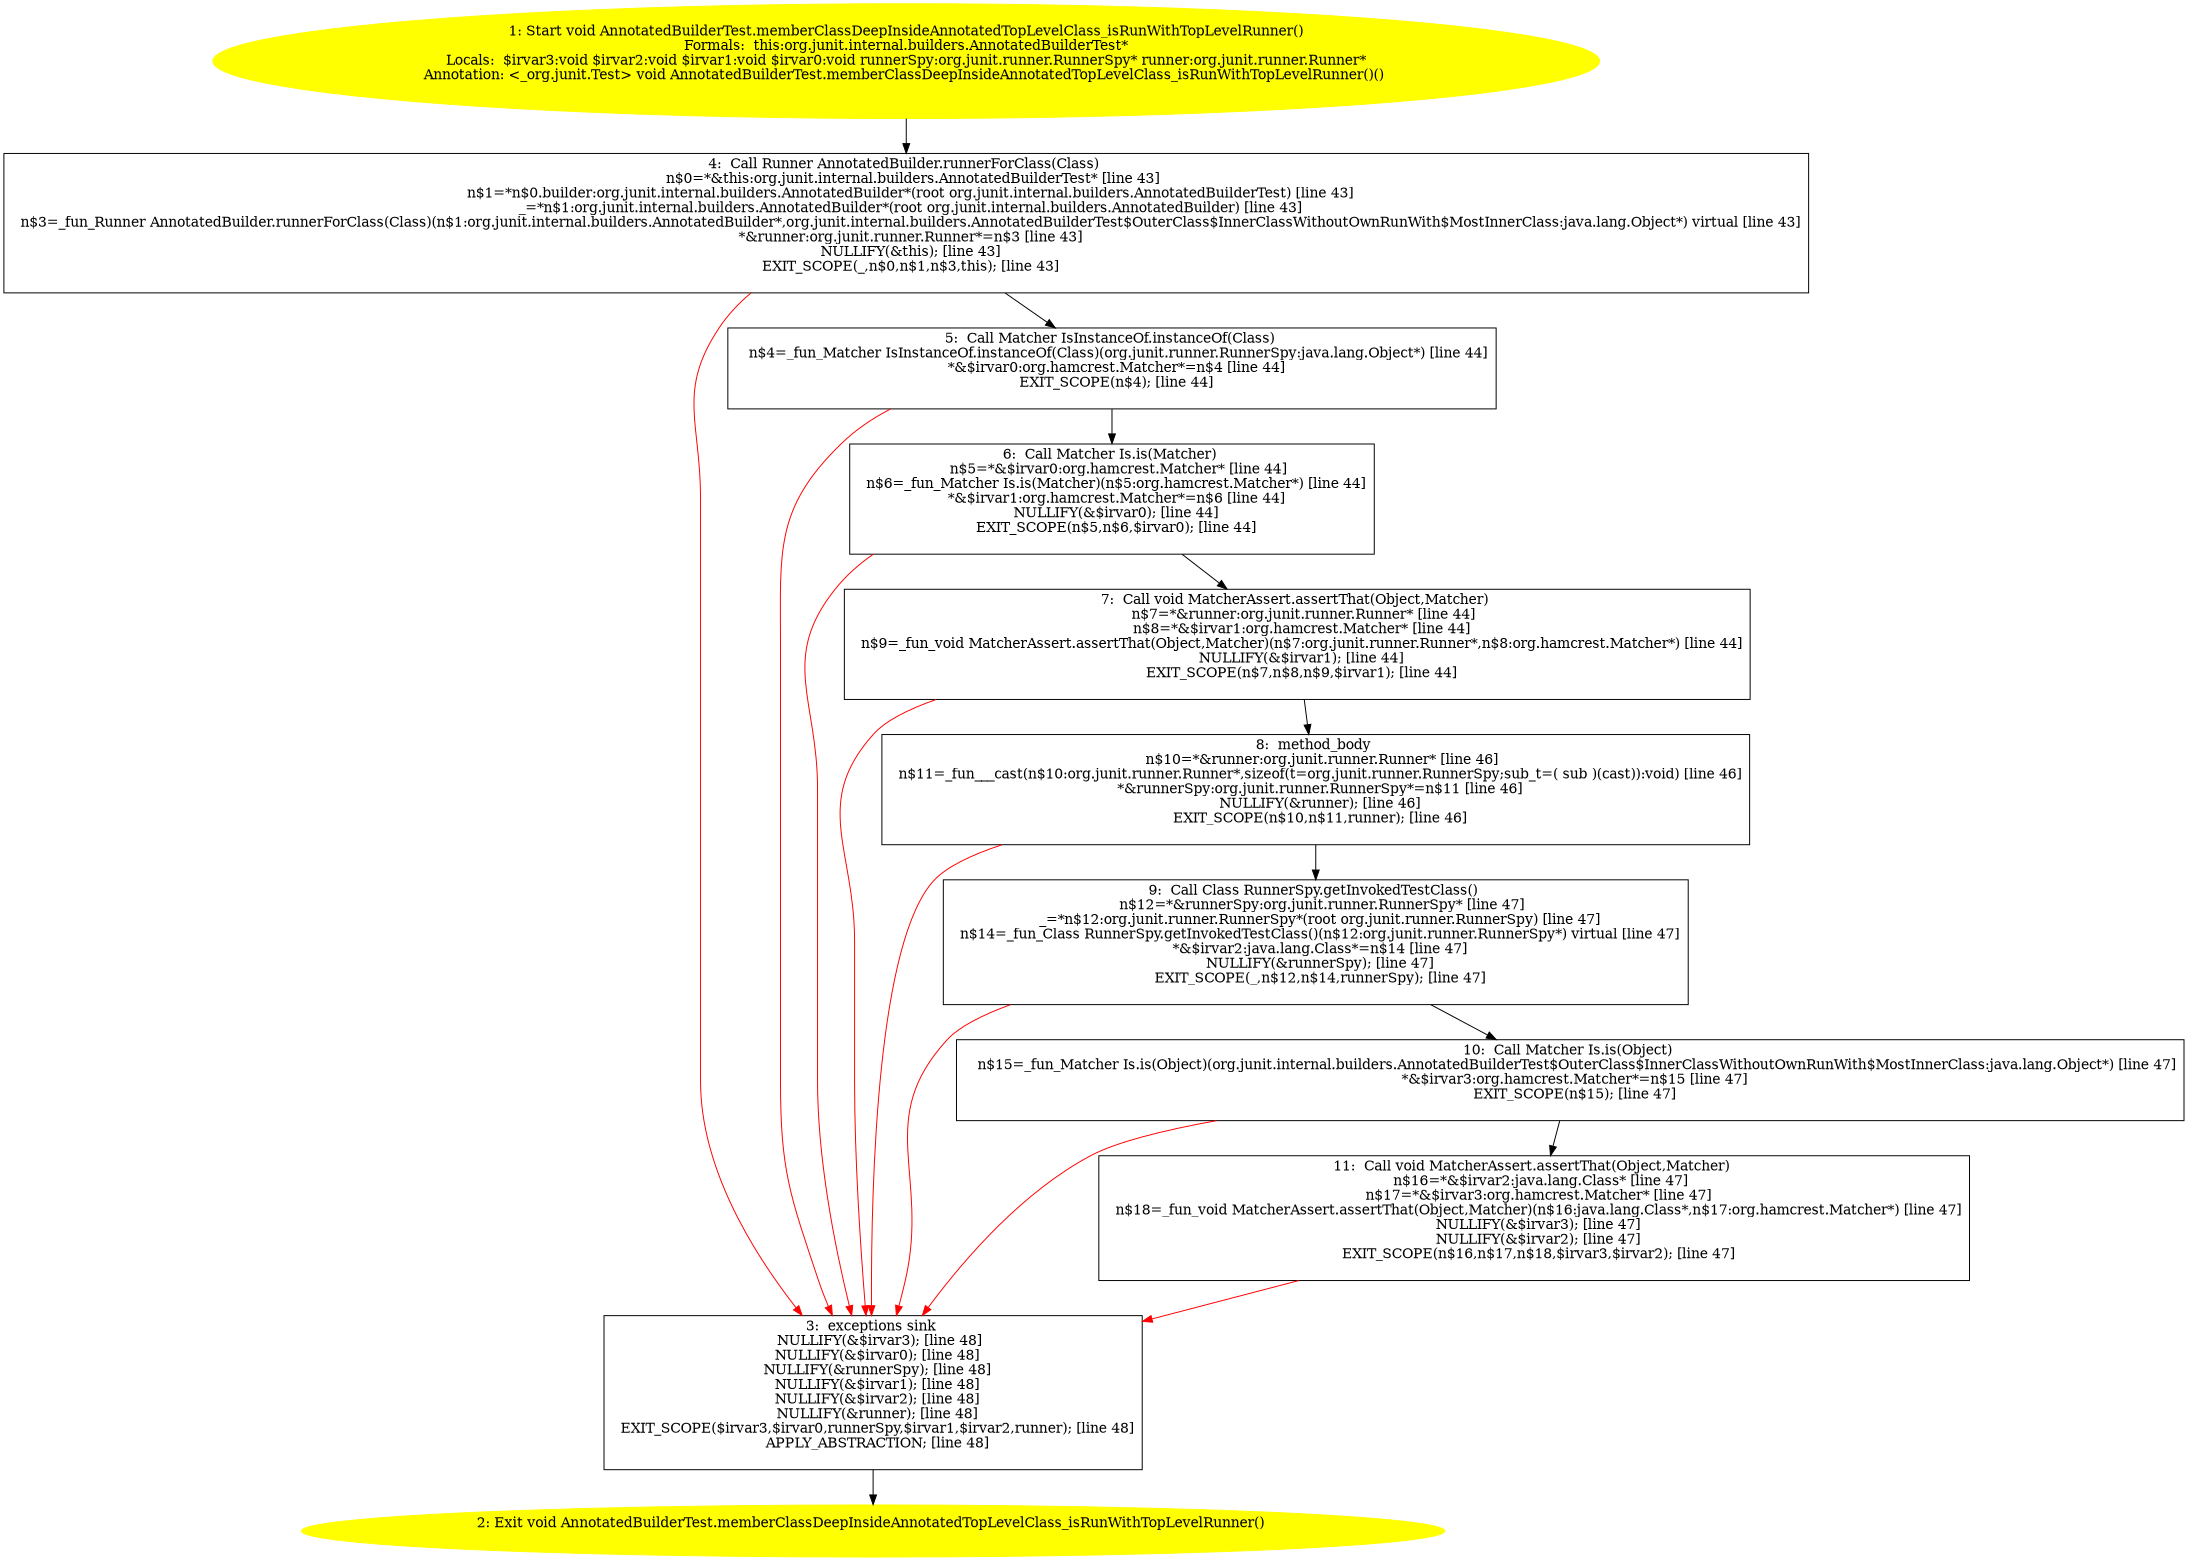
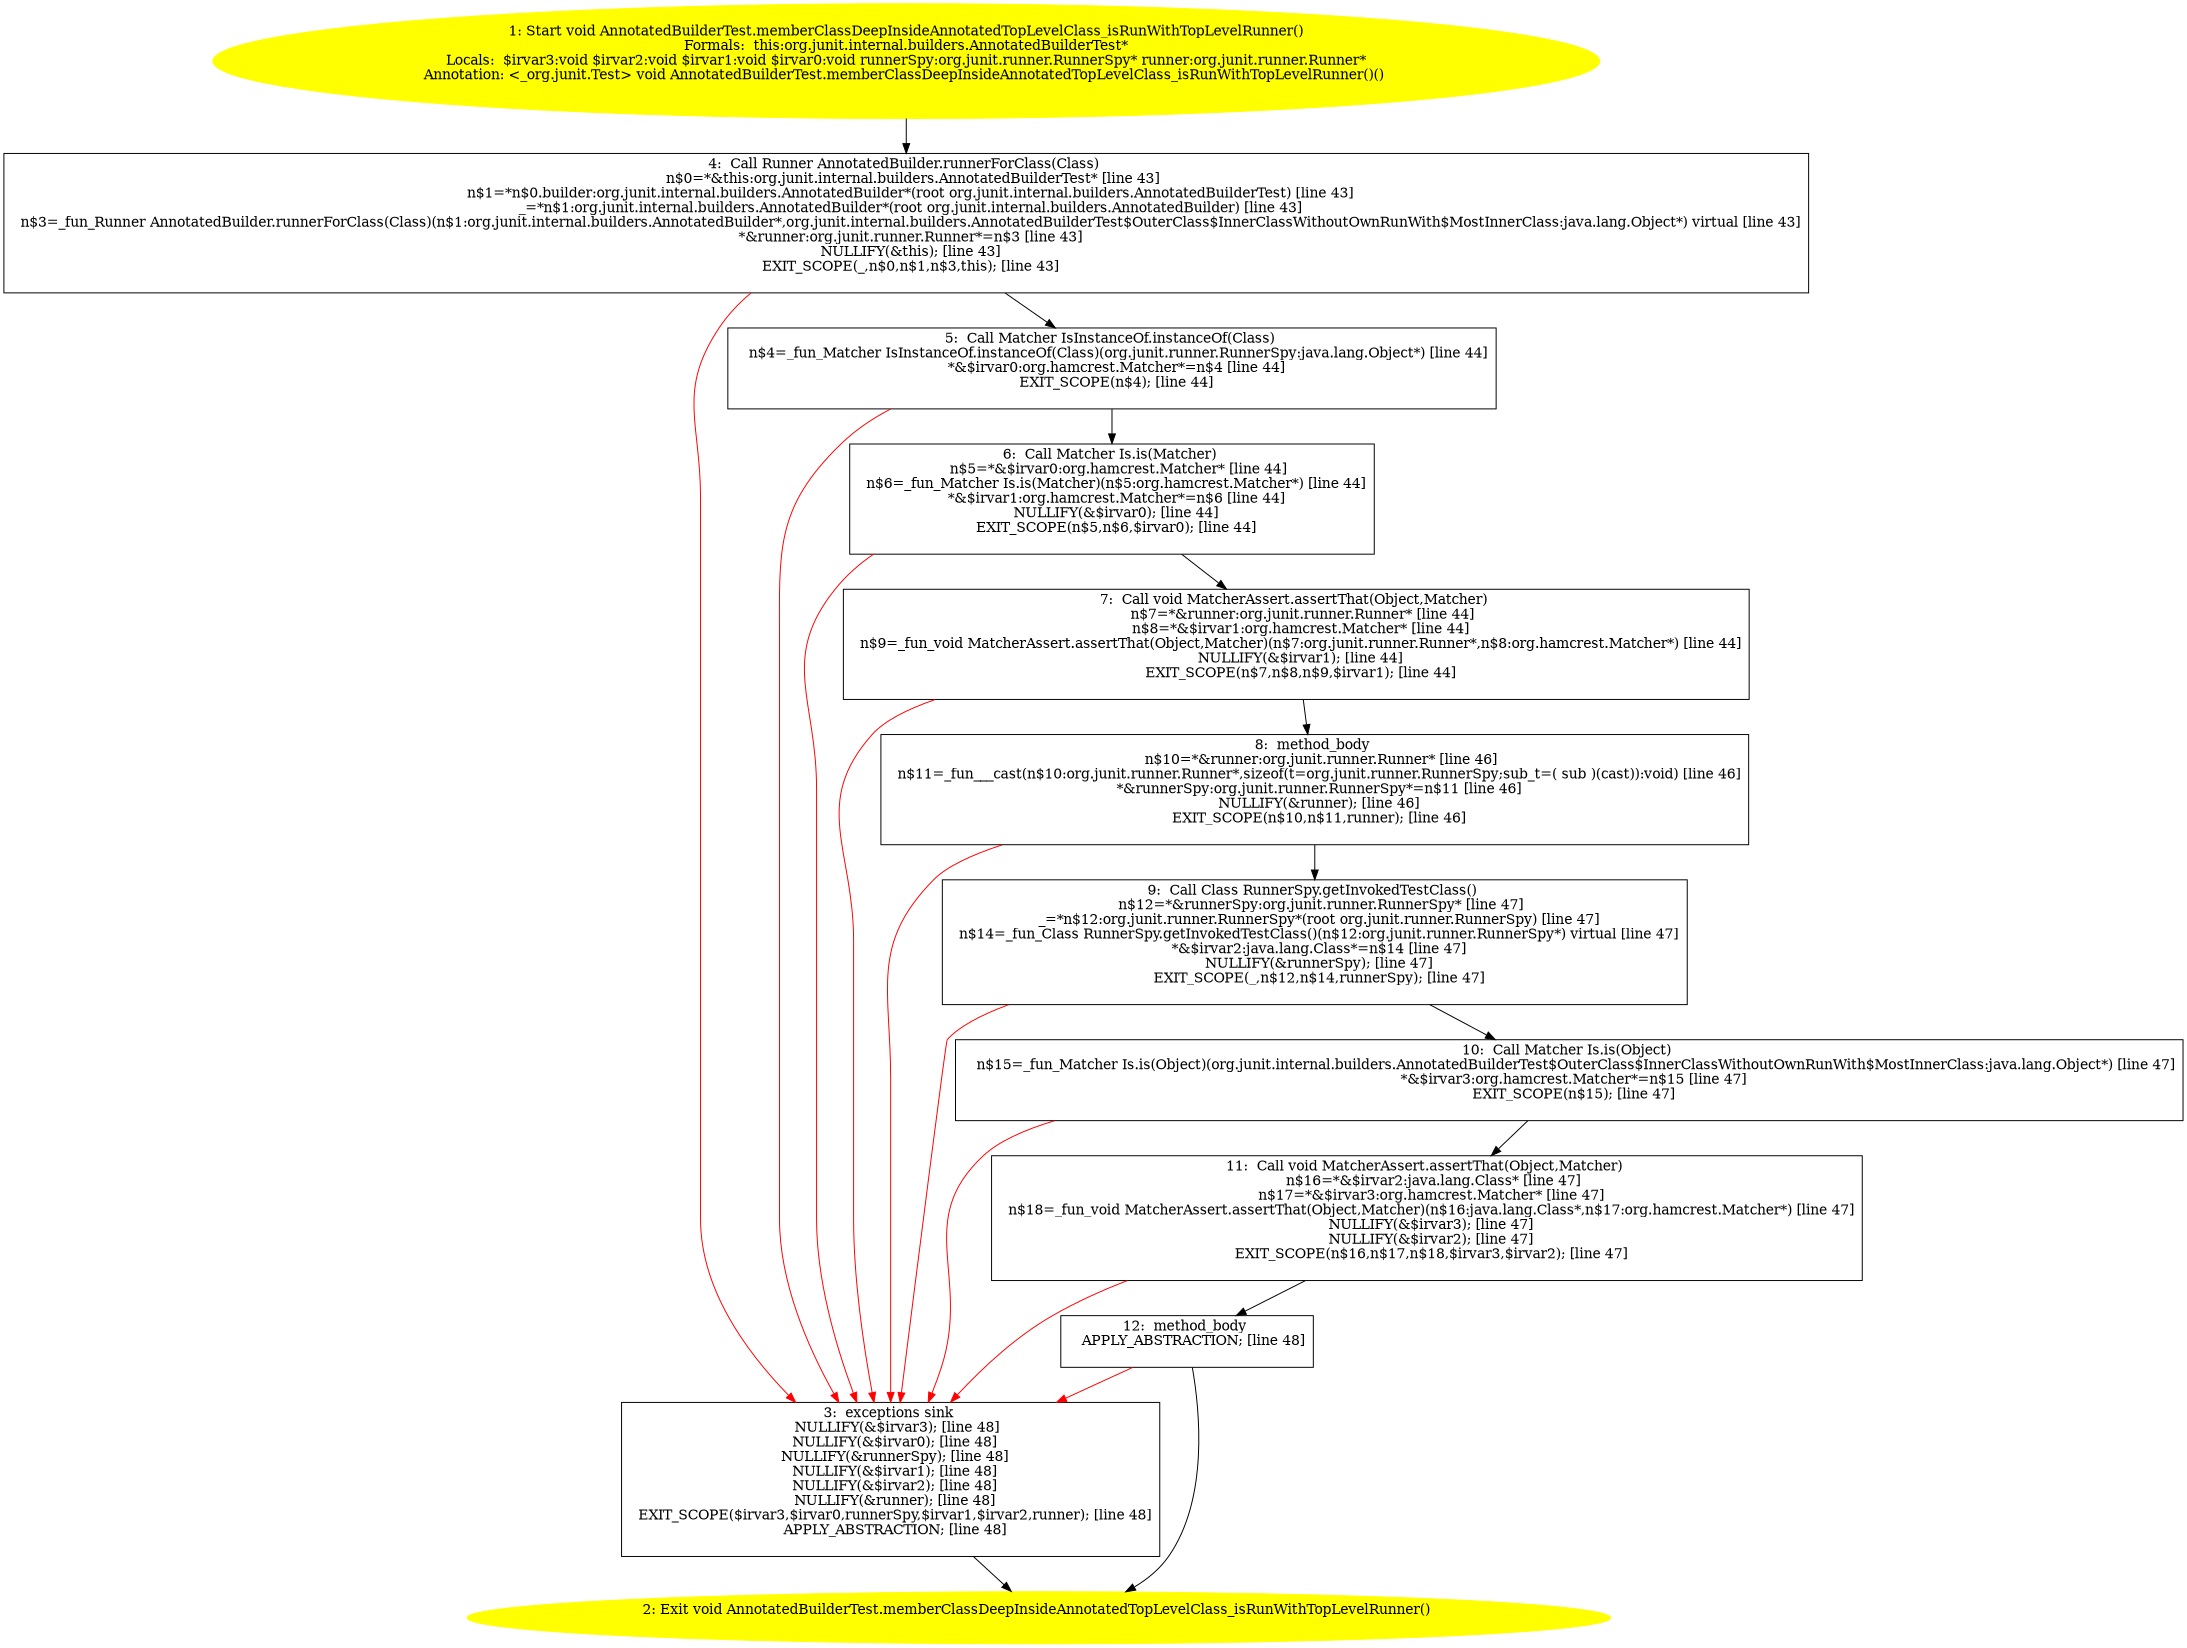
node "12:  method_body APPLY_ABSTRACTION; [line 48]": added
